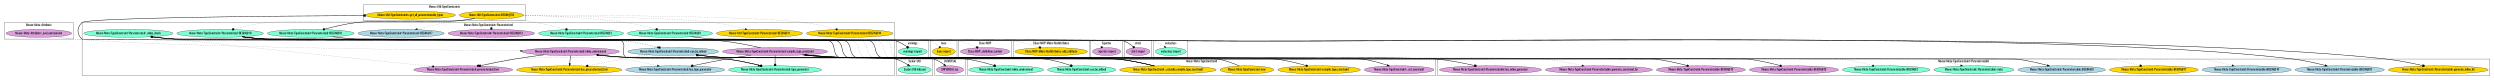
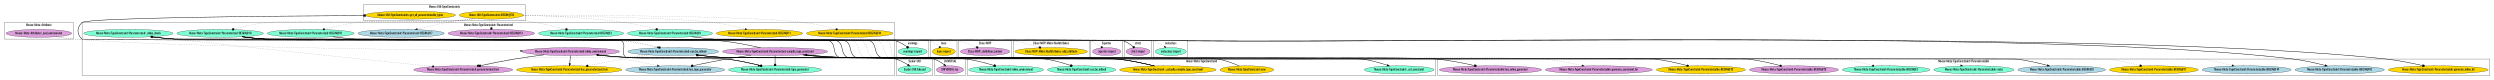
edge "Moose::Util::TypeConstraints::BEGIN@34" -> "Moose::Meta::TypeConstraint::Parameterized::BEGIN@10": style bold -> dotted
node "Moose::Util::TypeConstraint::Parameterized::BEGIN@11": label "Moose::Util::TypeConstraint::Parameterized::BEGIN@11" -> "Moose::Meta::TypeConstraint::Parameterized::BEGIN@11"
node "Moose::Meta::TypeConstraint::compile_type_constraint": removed
node "Moose::Meta::TypeConstraint::_set_constraint": fillcolor plum -> aquamarine
node "Moose::Meta::TypeConstraint::Parameterizable::BEGIN@13": fillcolor plum -> gold
